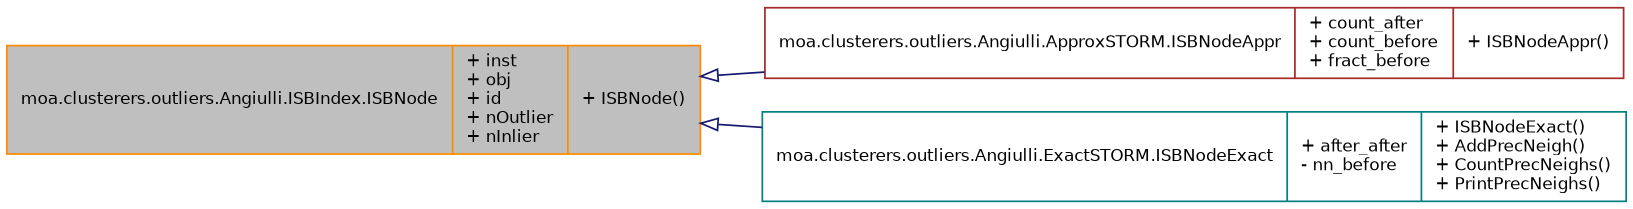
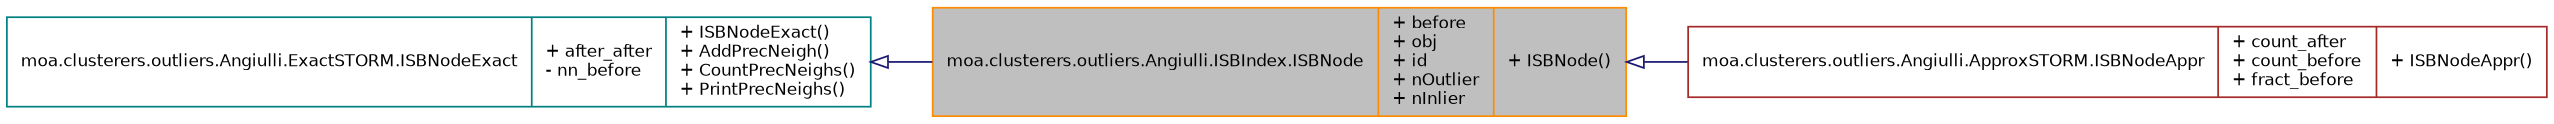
node "moa.clusterers.outliers.Angiulli.ISBIndex.ISBNode": text "+ inst" -> "+ before"
edge "moa.clusterers.outliers.Angiulli.ExactSTORM.ISBNodeExact" -> "moa.clusterers.outliers.Angiulli.ISBIndex.ISBNode": reversed
